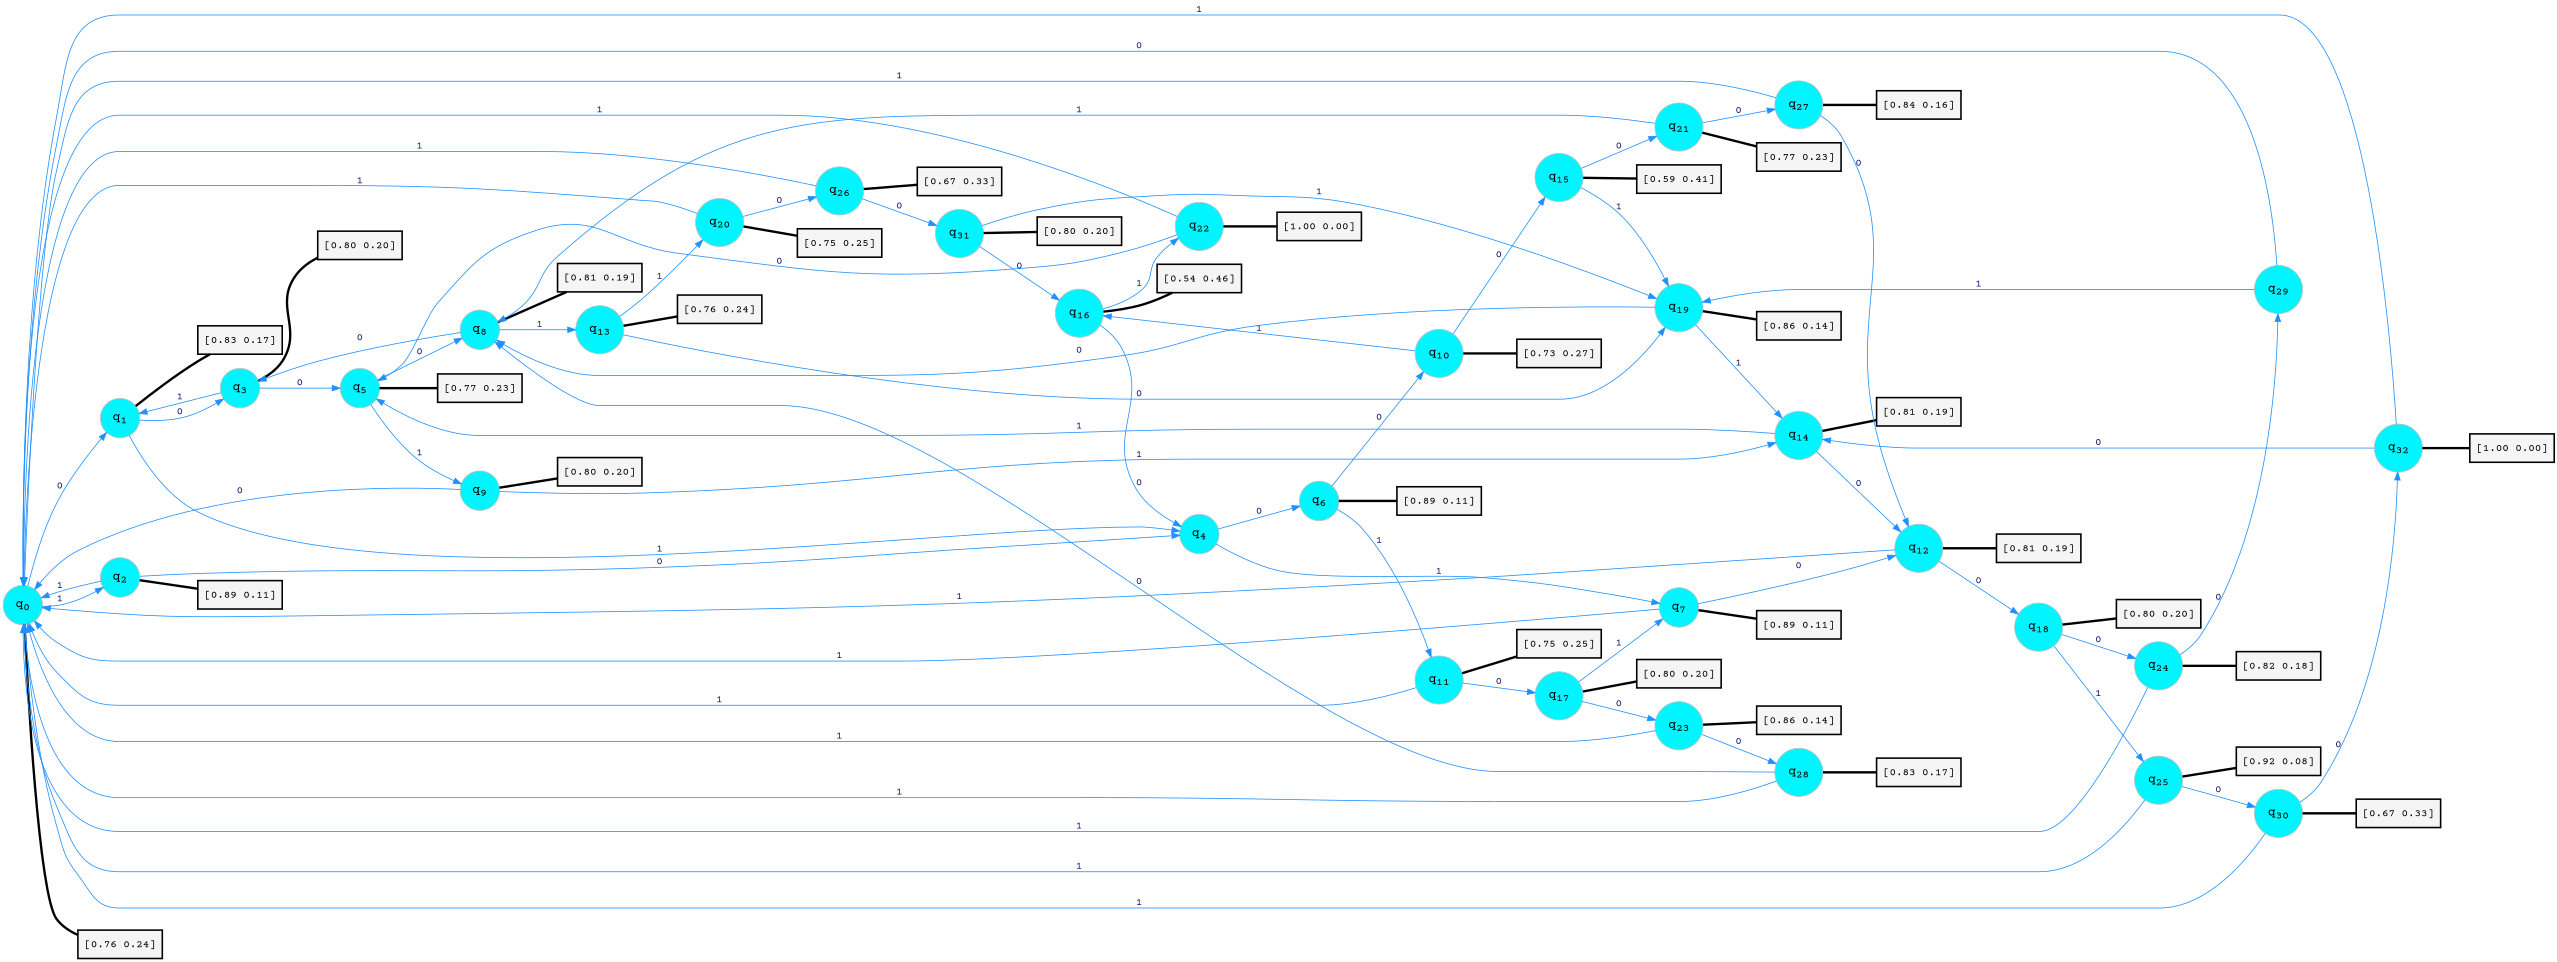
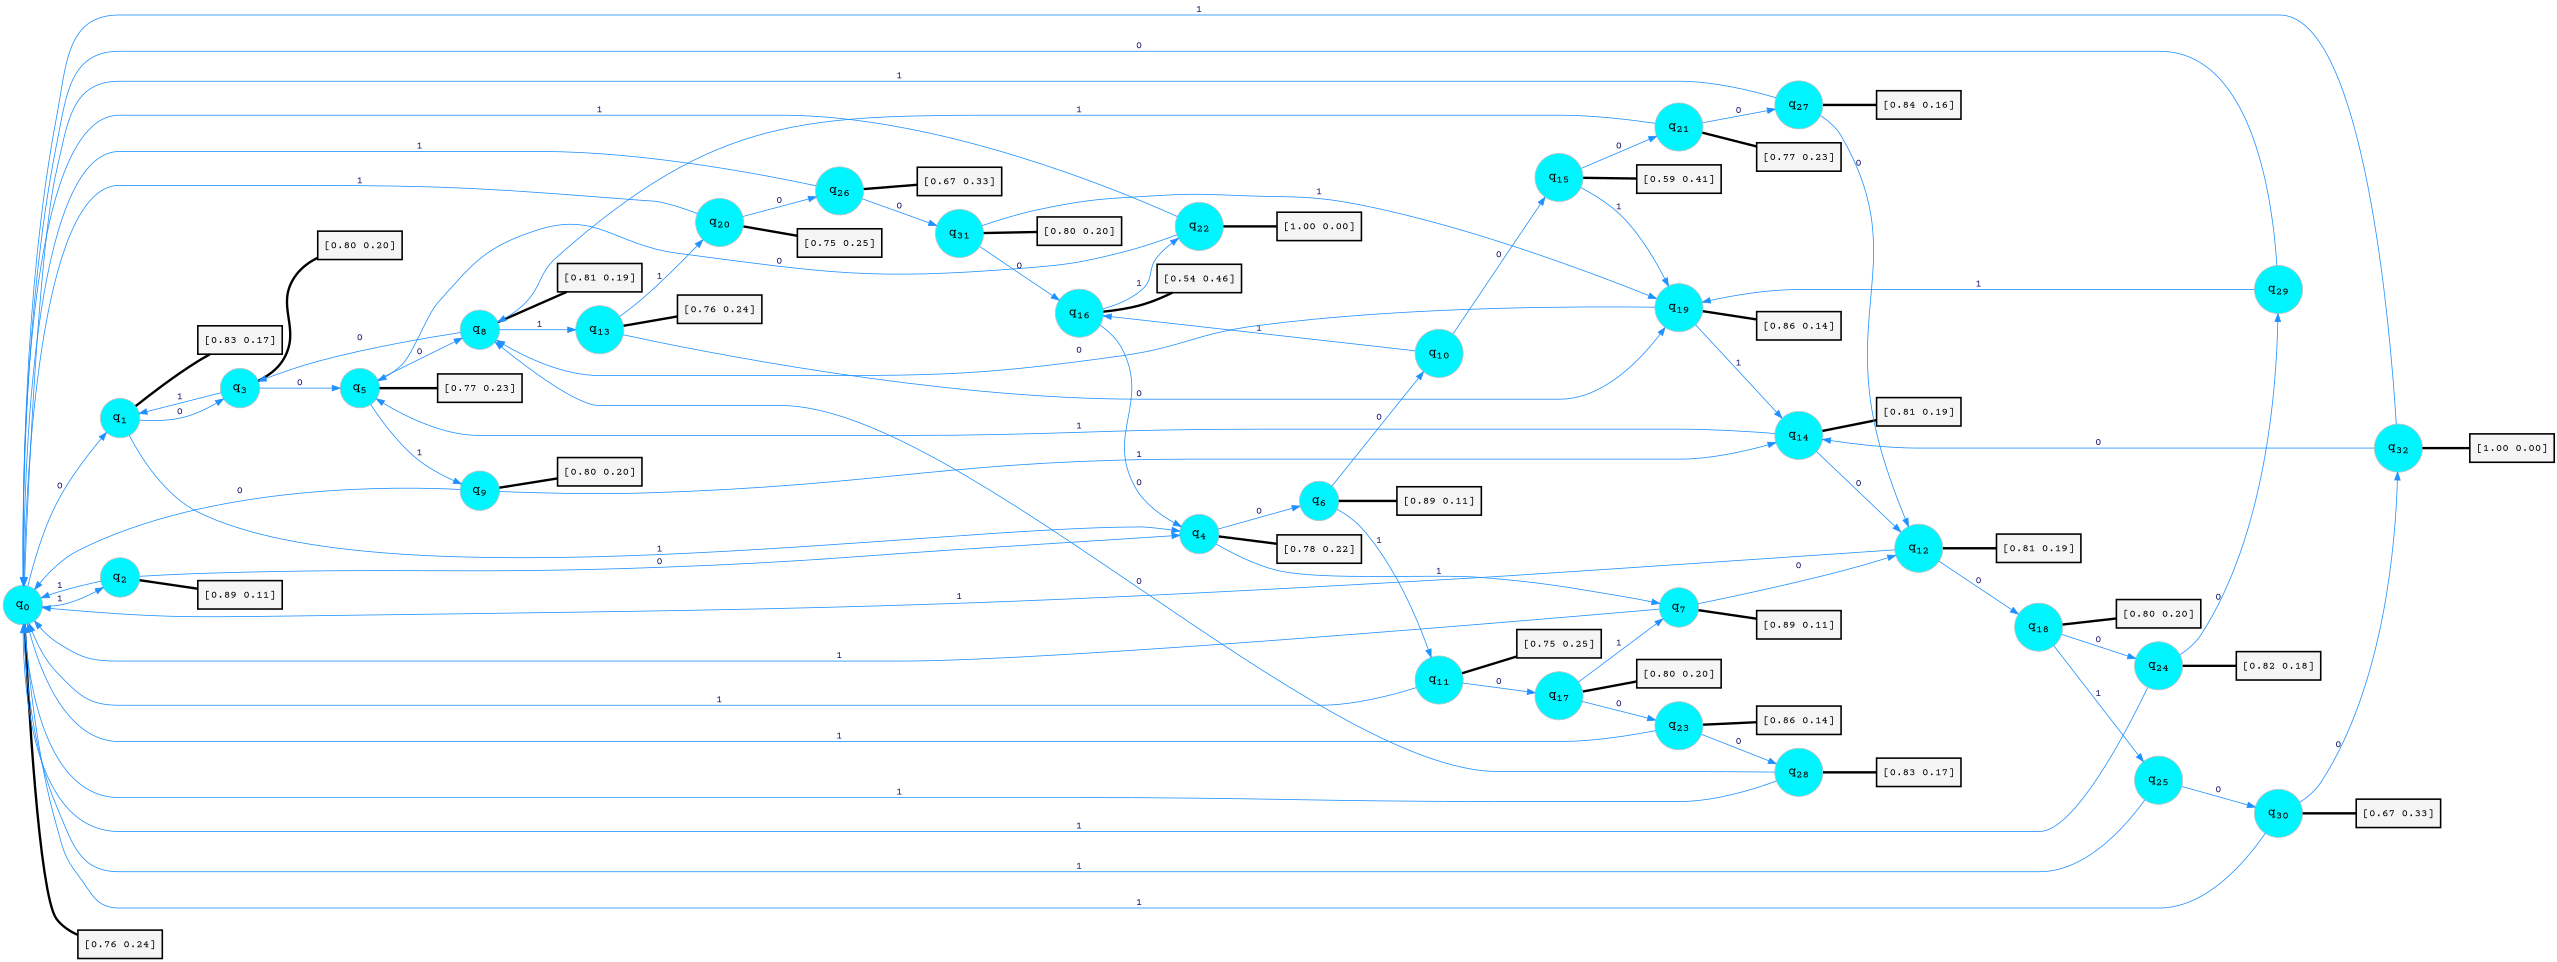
node "[0.73 0.27]": removed
node "[0.78 0.22]": added
node "[0.92 0.08]": removed
